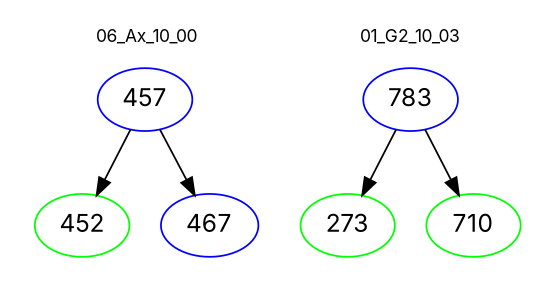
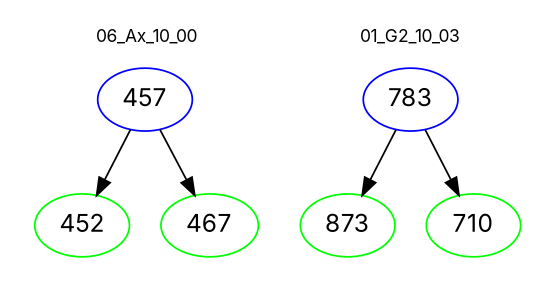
node "467": color blue -> green
node "273": label "273" -> "873"
